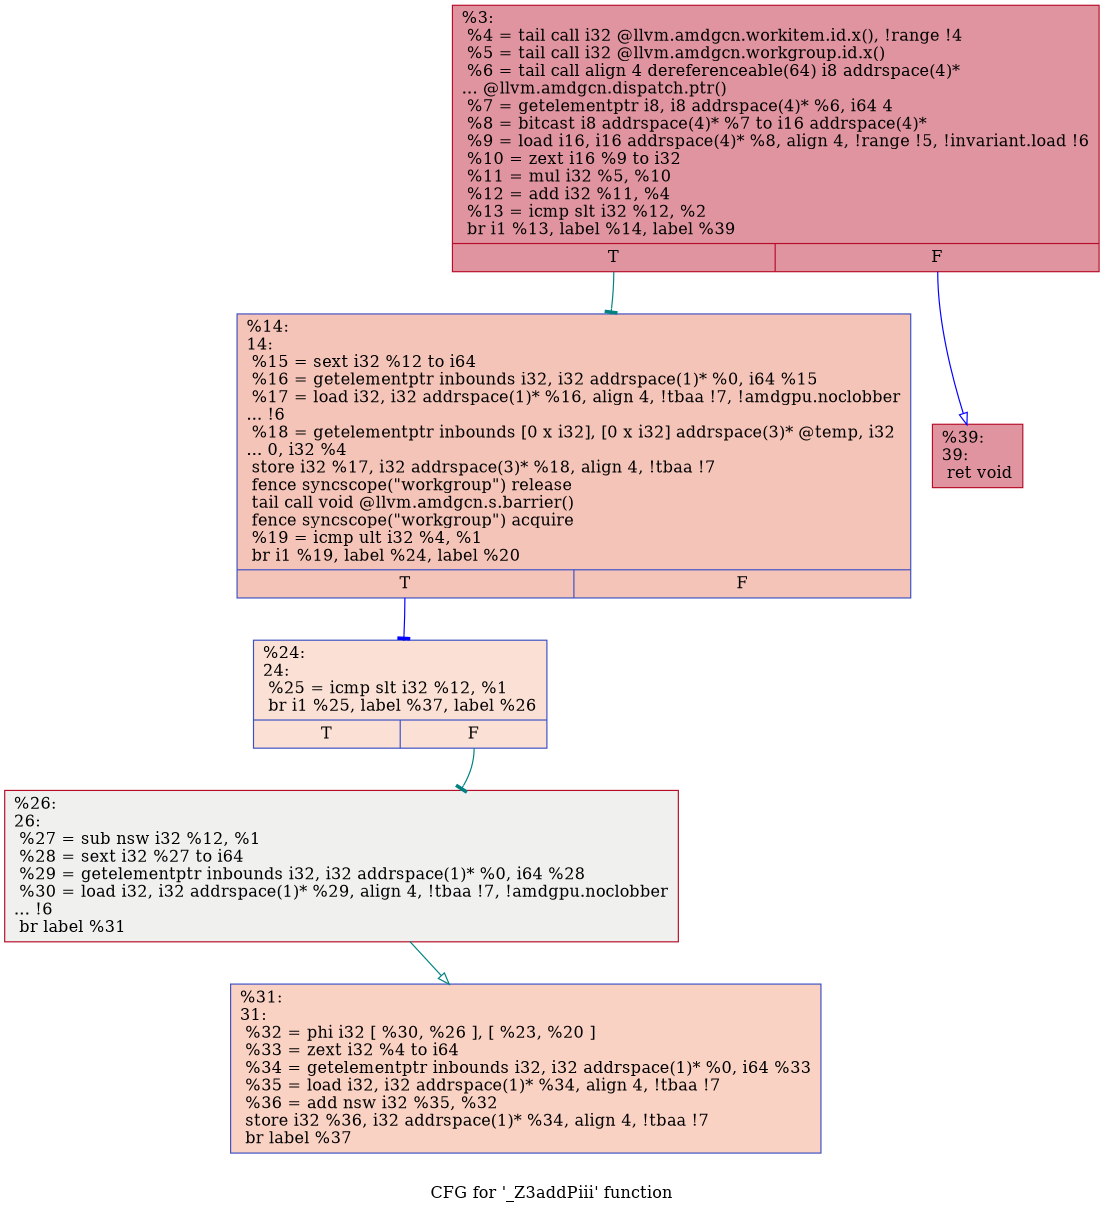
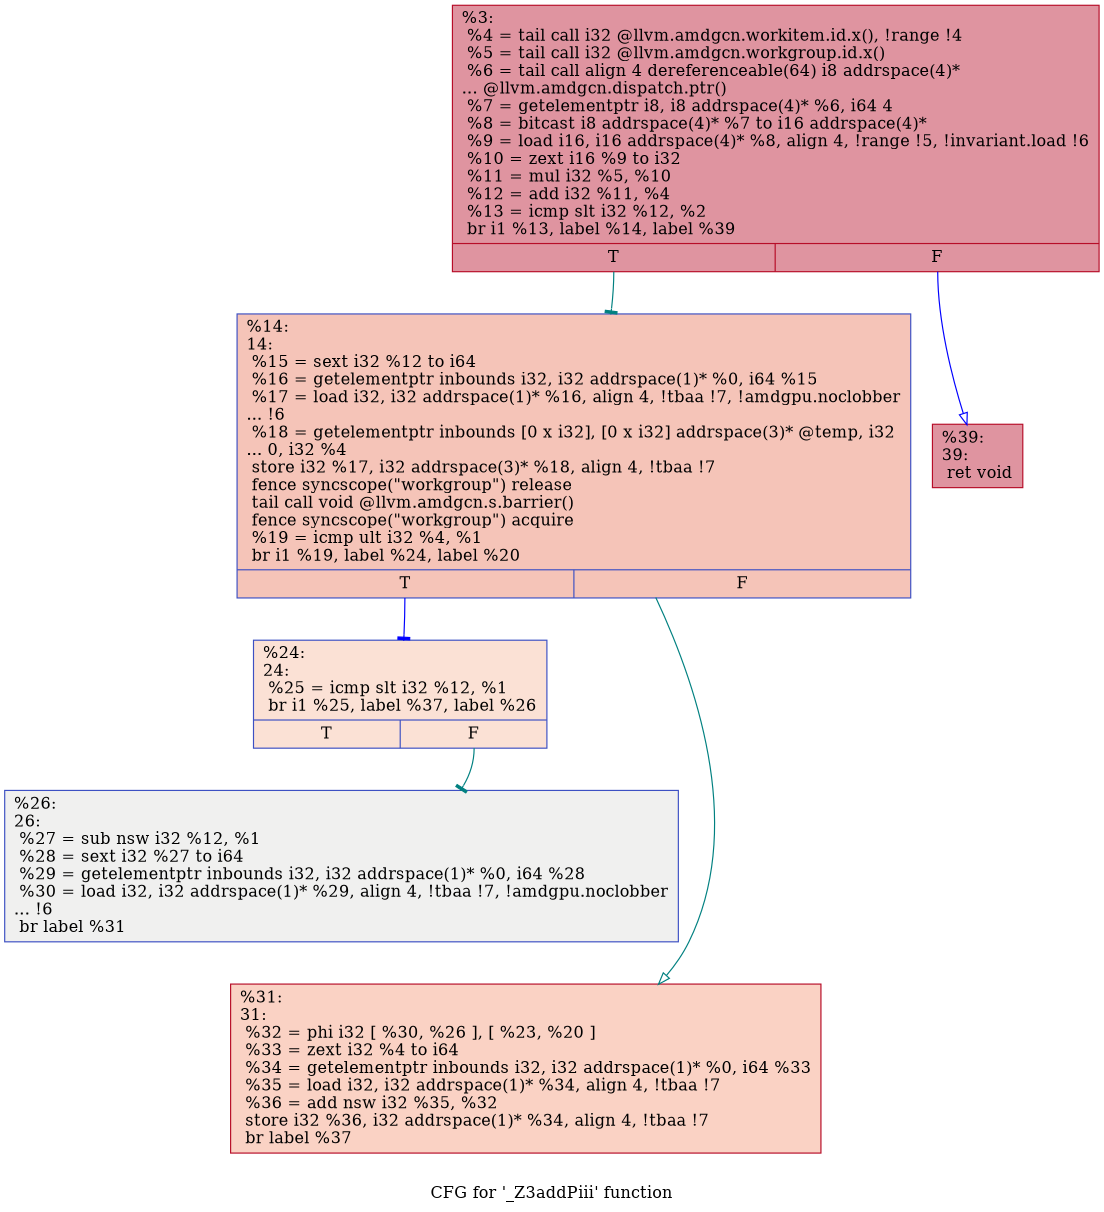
node "%26:": color #b70d28ff -> #3d50c3ff
edge "%26:" -> "%31:": now "%14:" -> "%31:"
node "%31:": color #3d50c3ff -> #b70d28ff
